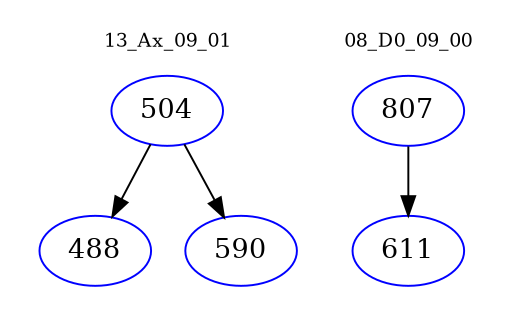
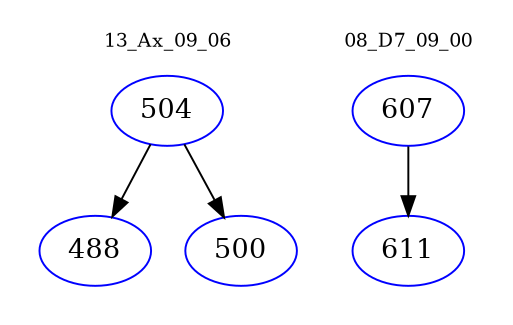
cluster "13_Ax_09_01": label "13_Ax_09_01" -> "13_Ax_09_06"
cluster "08_D0_09_00": label "08_D0_09_00" -> "08_D7_09_00"
node "807": label "807" -> "607"
node "590": label "590" -> "500"
